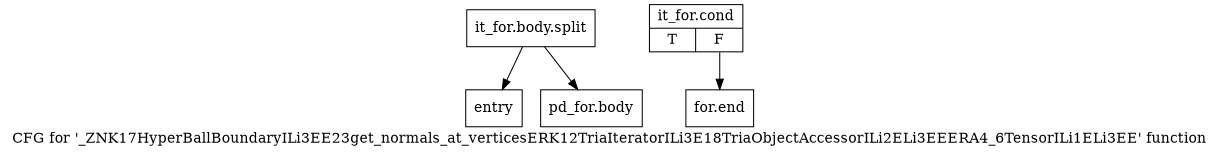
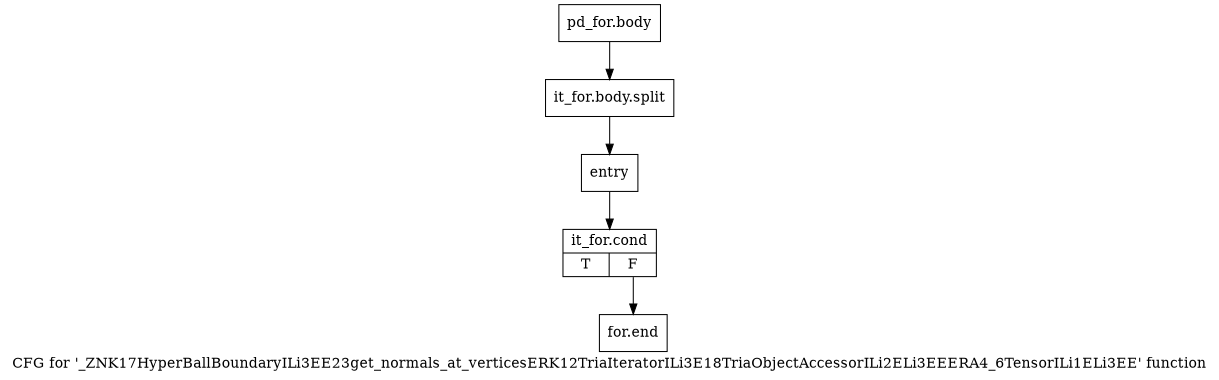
edge "it_for.body.split" -> "pd_for.body": reversed
edge "entry" -> "it_for.cond": added
